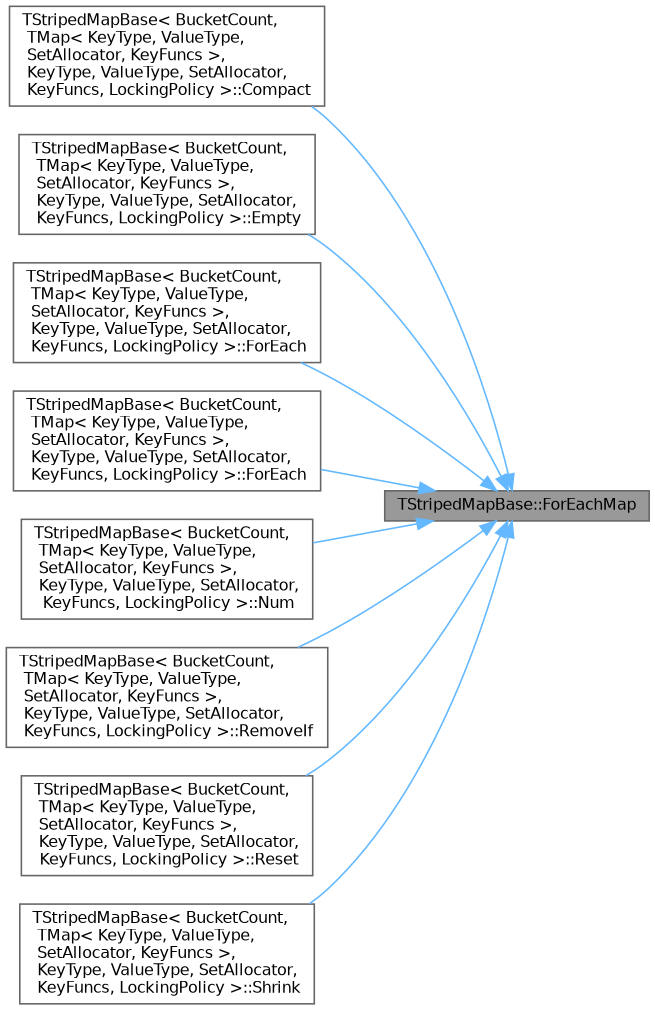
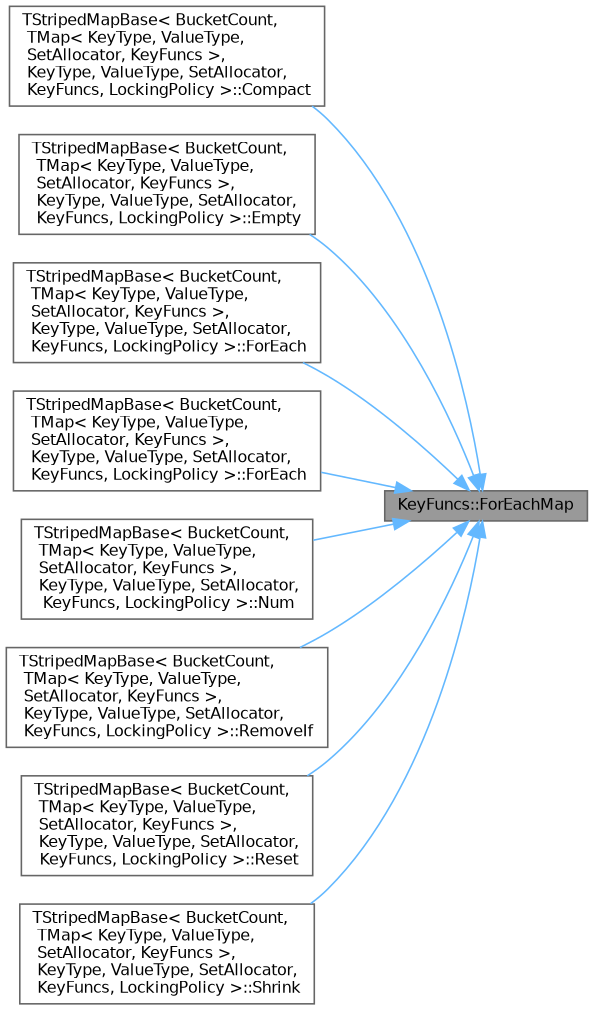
node "TStripedMapBase::ForEachMap": label "TStripedMapBase::ForEachMap" -> "KeyFuncs::ForEachMap"
